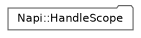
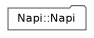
node "Napi::HandleScope": label "Napi::HandleScope" -> "Napi::Napi"
